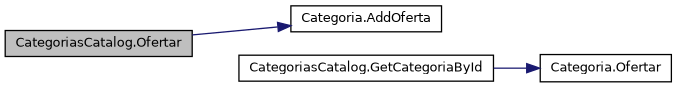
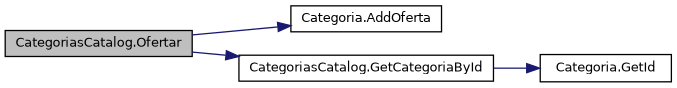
edge "CategoriasCatalog.Ofertar" -> "CategoriasCatalog.GetCategoriaById": added
node "Categoria.Ofertar": label "Categoria.Ofertar" -> "Categoria.GetId"
